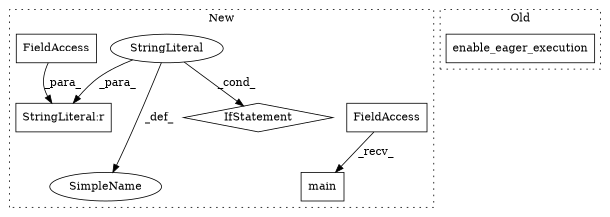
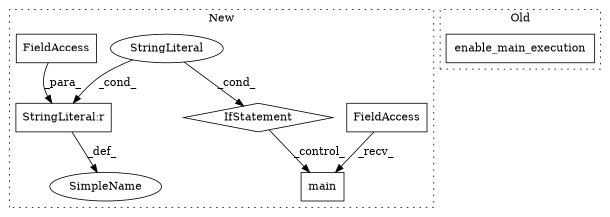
node "enable_eager_execution": label "enable_eager_execution" -> "enable_main_execution"
edge "StringLiteral" -> "StringLiteral:r": label "_para_" -> "_cond_"
edge "StringLiteral" -> "SimpleName": now "StringLiteral:r" -> "SimpleName"
edge "IfStatement" -> "main": added, label "_control_"
